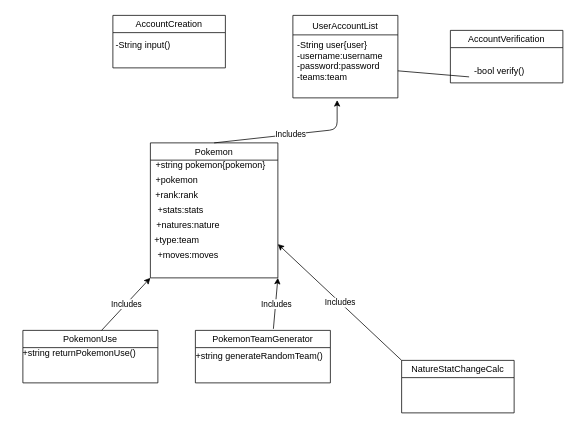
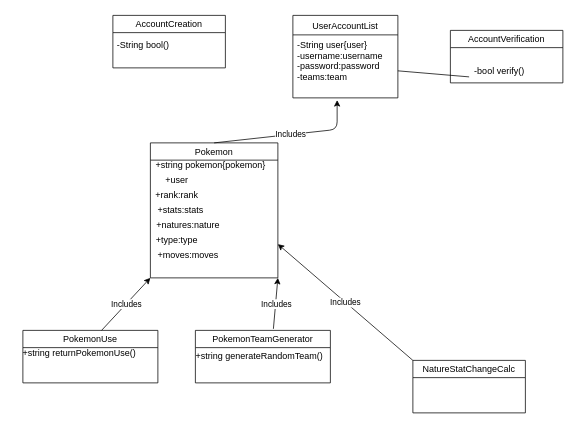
node "-String input()": label "-String input()" -> "-String bool()"
node "+pokemon": label "+pokemon" -> "+user"
node "+type:team": label "+type:team" -> "+type:type"
node "NatureStatChangeCalc": moved (458, 387) -> (469, 387)
